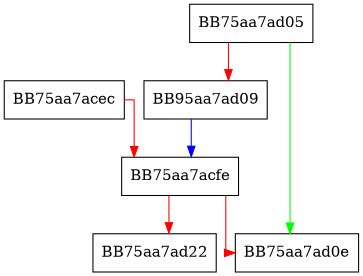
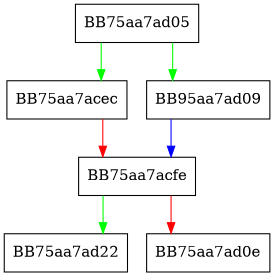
edge "BB75aa7ad05" -> "BB95aa7ad09": color red -> green
edge "BB75aa7ad05" -> "BB75aa7ad0e": now "BB75aa7ad05" -> "BB75aa7acec"
edge "BB75aa7acfe" -> "BB75aa7ad22": color red -> green
